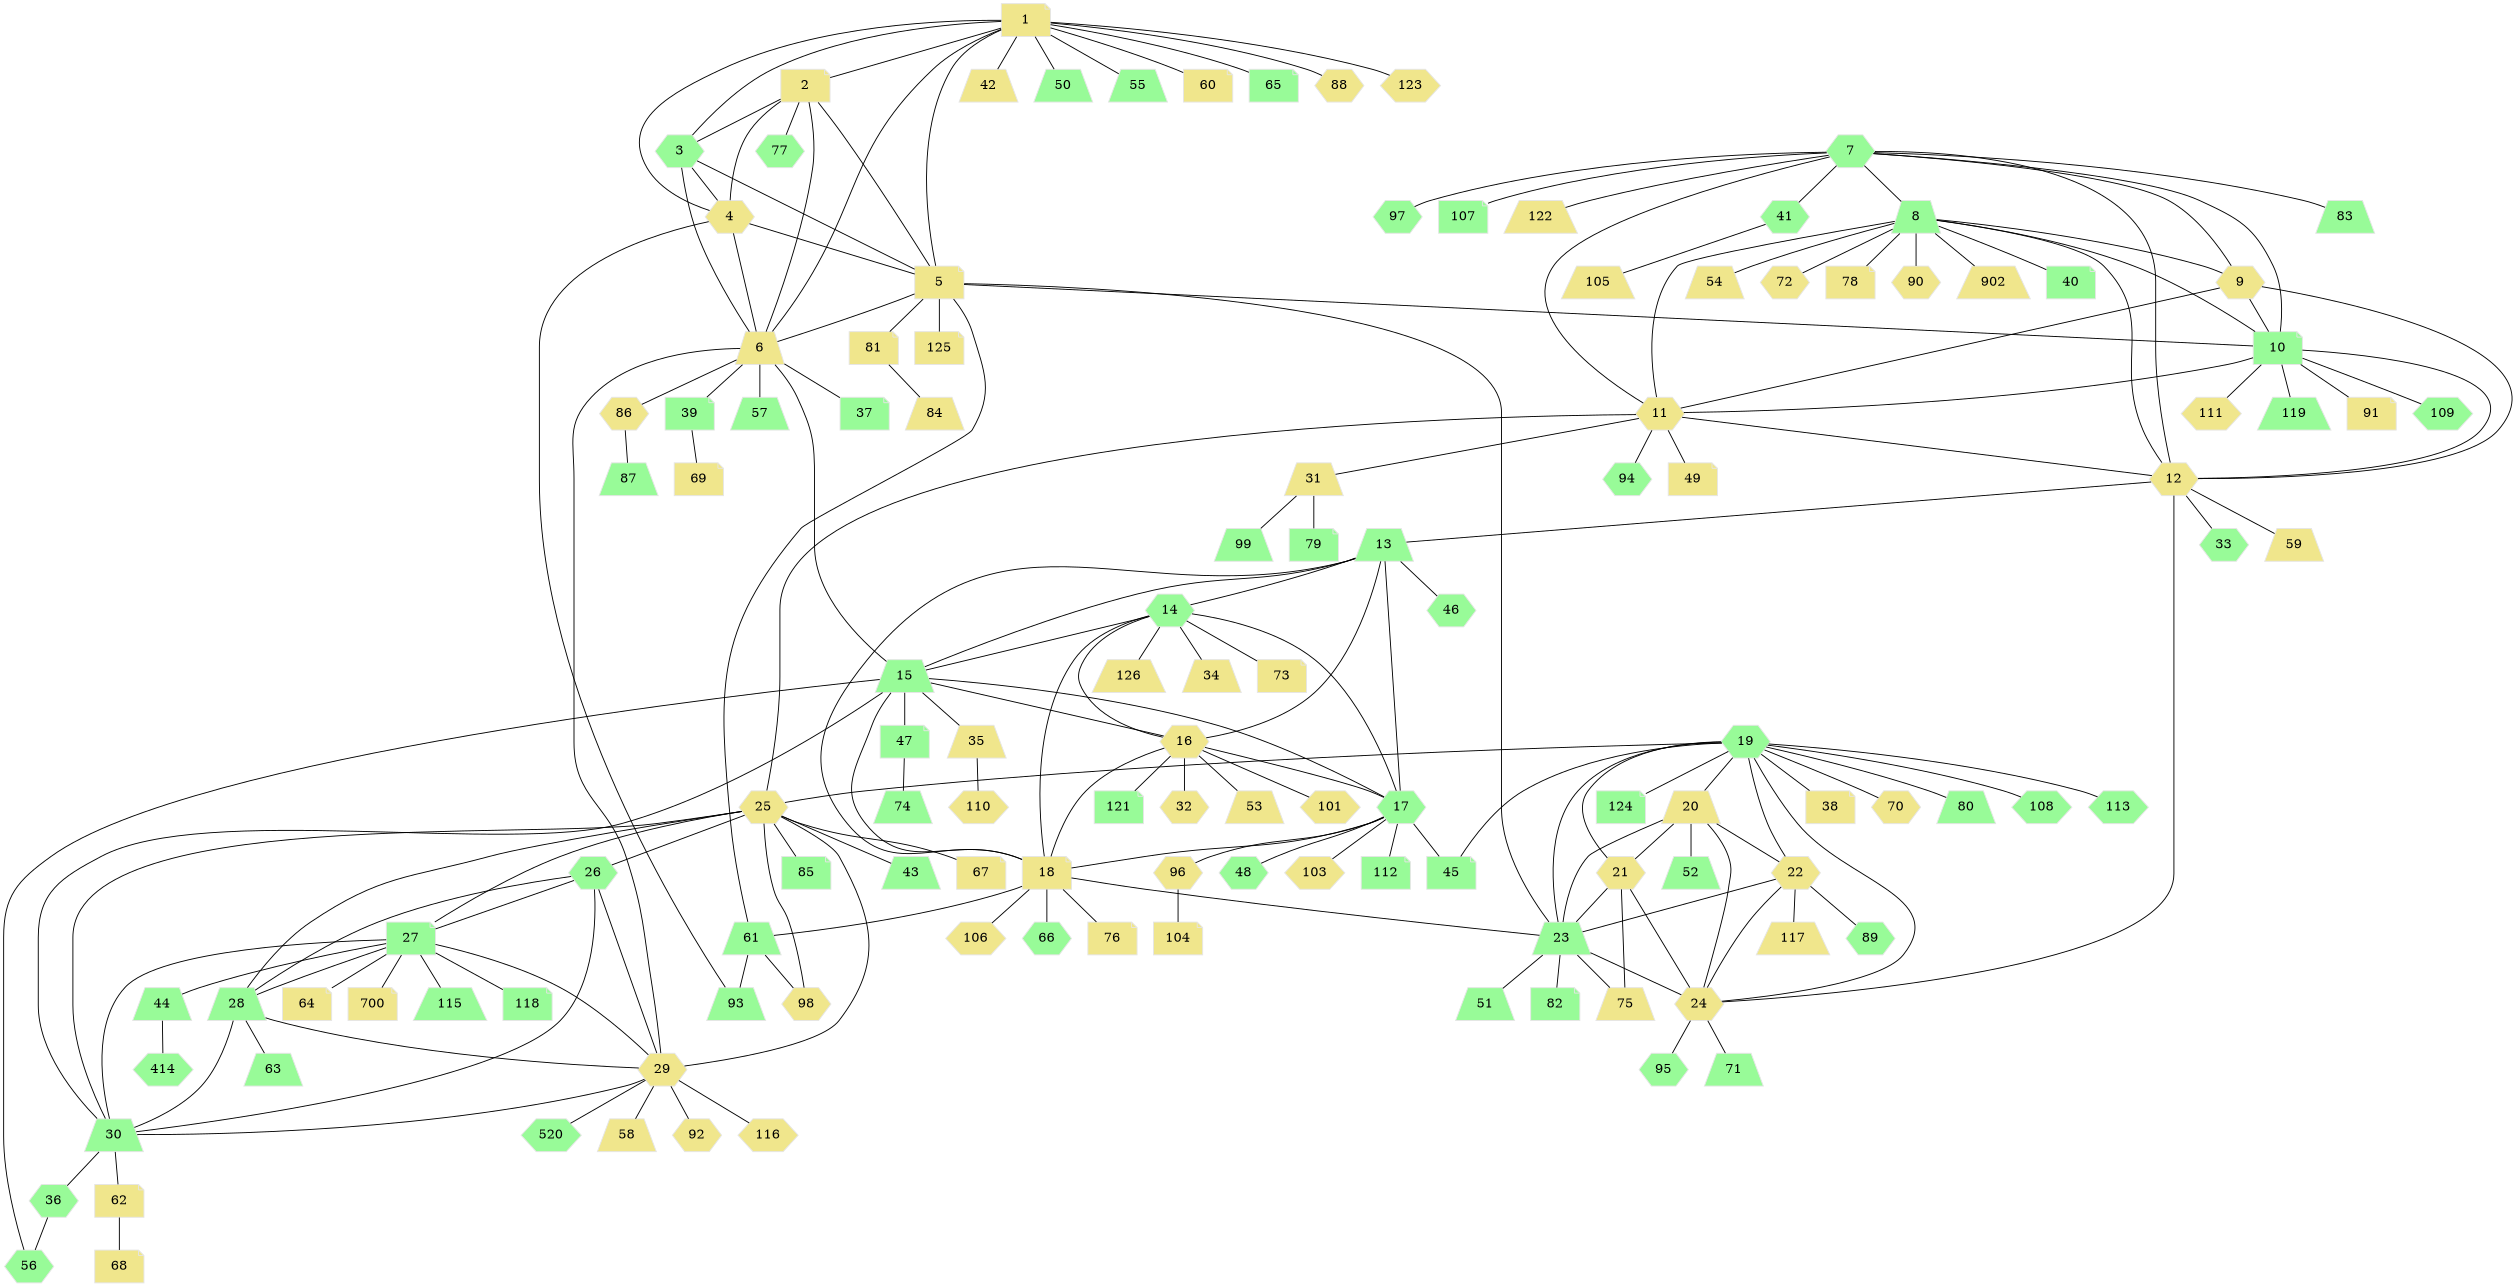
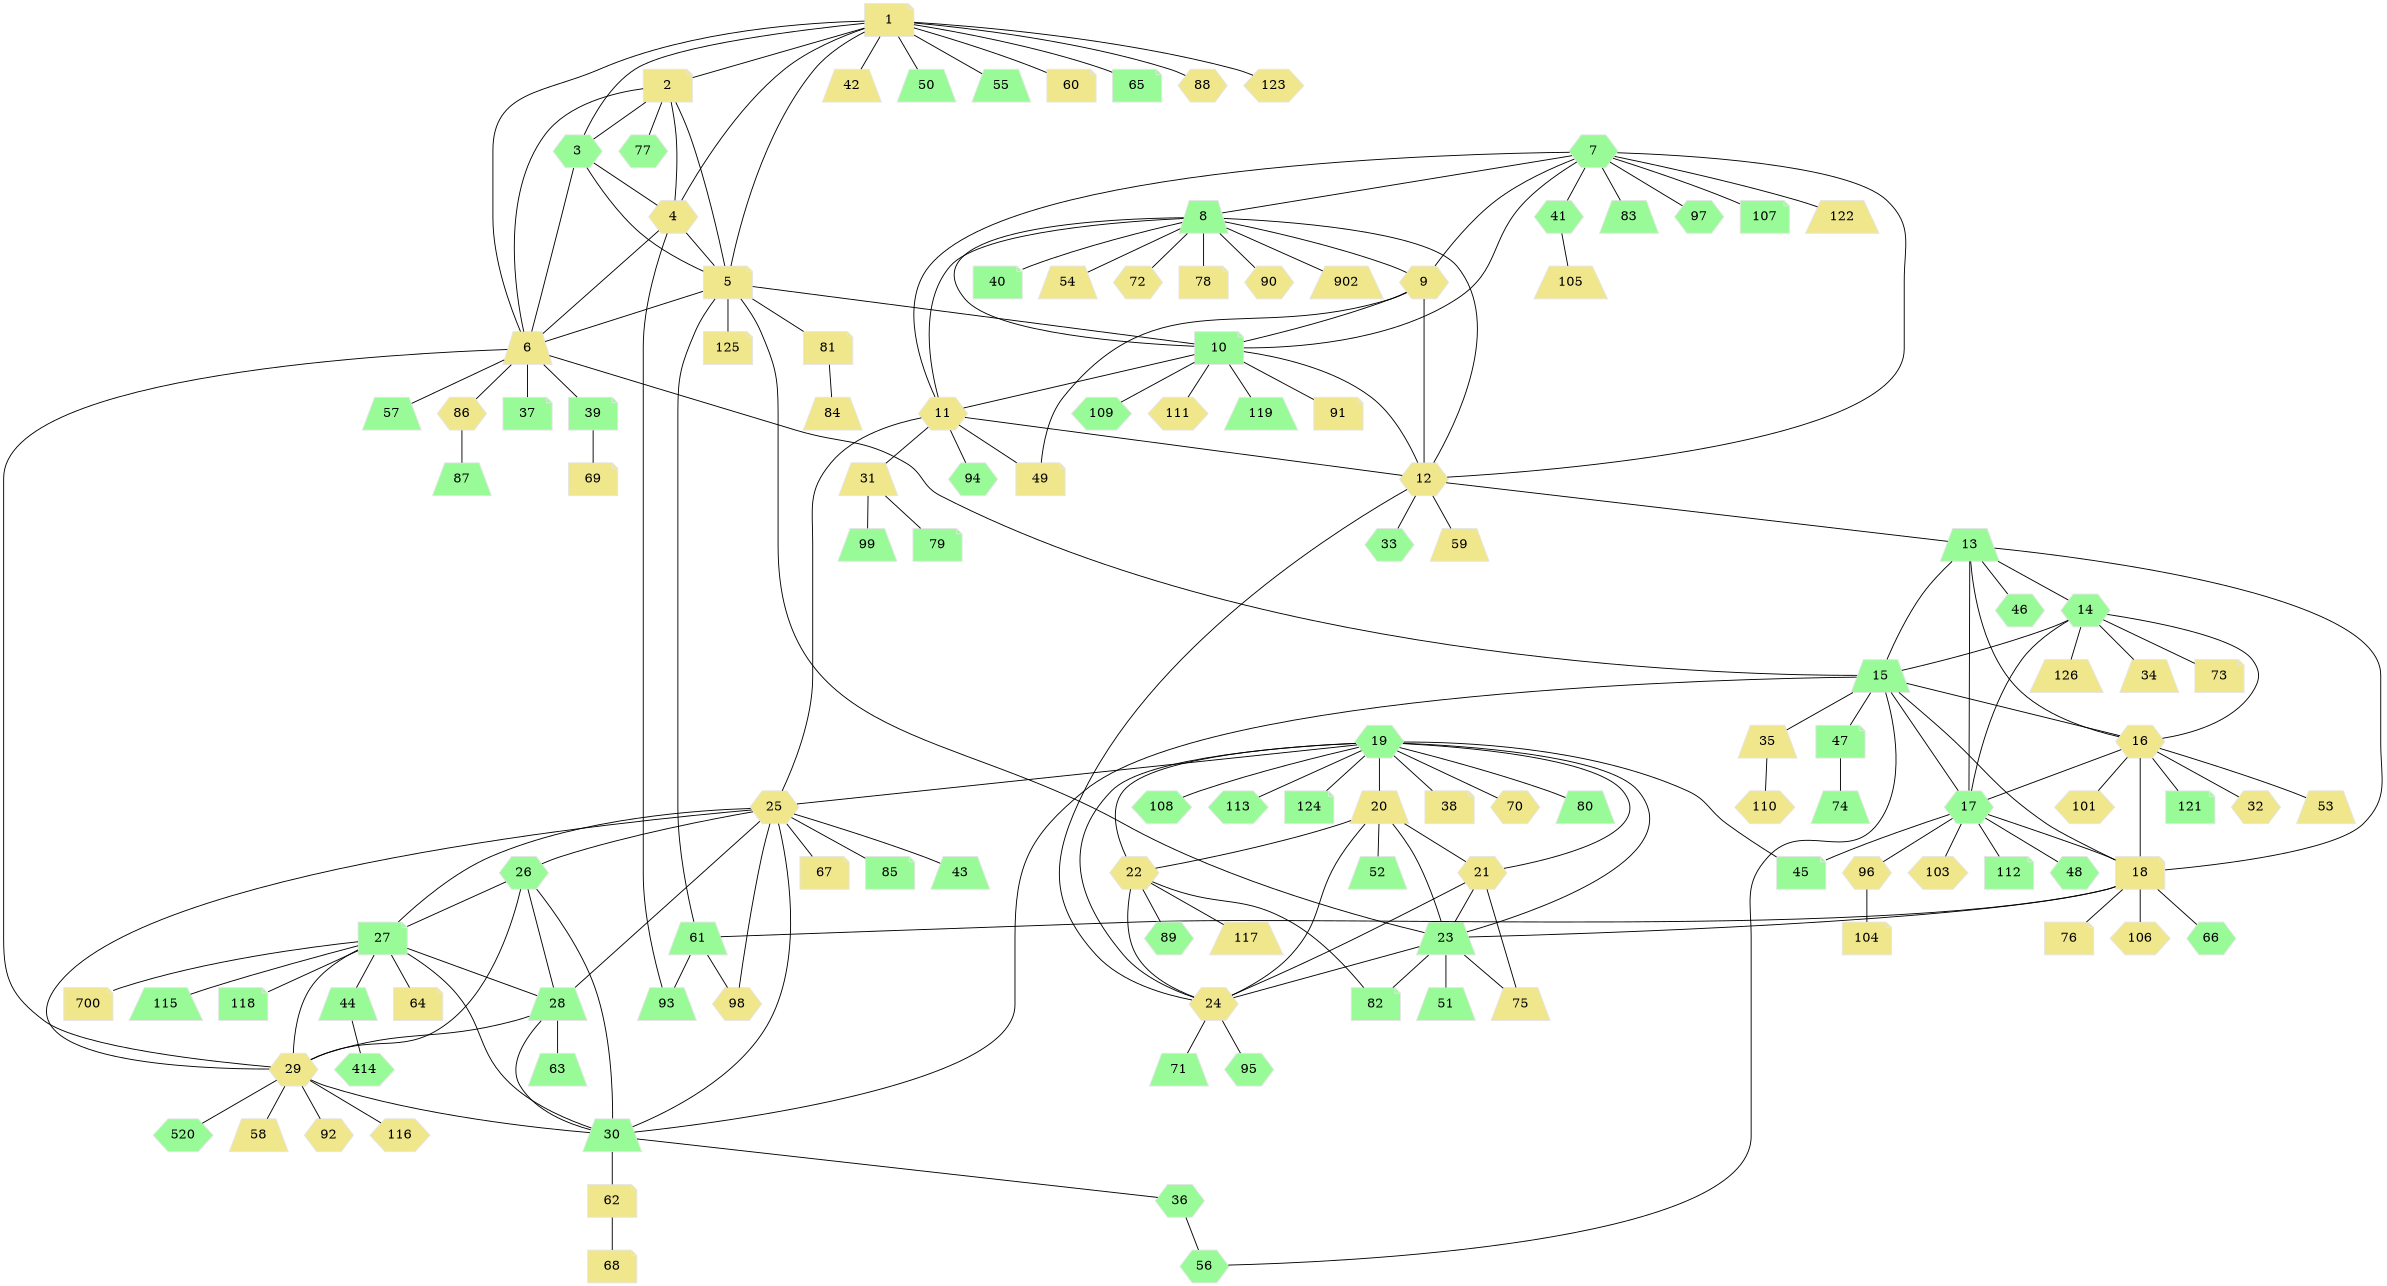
edge "9" -- "11": now "9" -- "49"
edge "14" -- "18": removed
edge "22" -- "23": now "22" -- "82"
